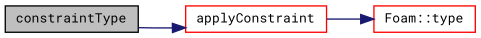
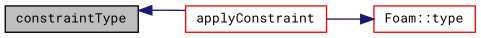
edge "constraintType" -> "applyConstraint": reversed
